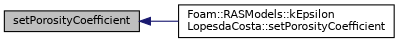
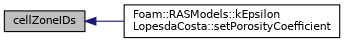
node "setPorosityCoefficient": label "setPorosityCoefficient" -> "cellZoneIDs"
